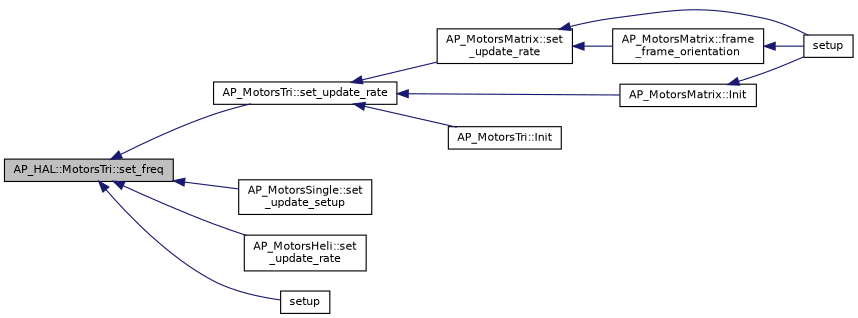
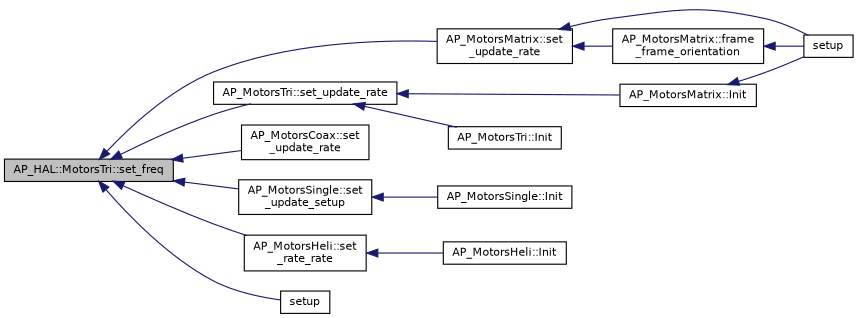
edge "AP_MotorsMatrix::set _update_rate" -> "AP_MotorsTri::set_update_rate": now "AP_MotorsMatrix::set _update_rate" -> "AP_HAL::MotorsTri::set_freq"
node "AP_MotorsCoax::set _update_rate": added
node "AP_MotorsSingle::Init": added
node "AP_MotorsHeli::set _update_rate": label "AP_MotorsHeli::set _update_rate" -> "AP_MotorsHeli::set _rate_rate"
node "AP_MotorsHeli::Init": added
